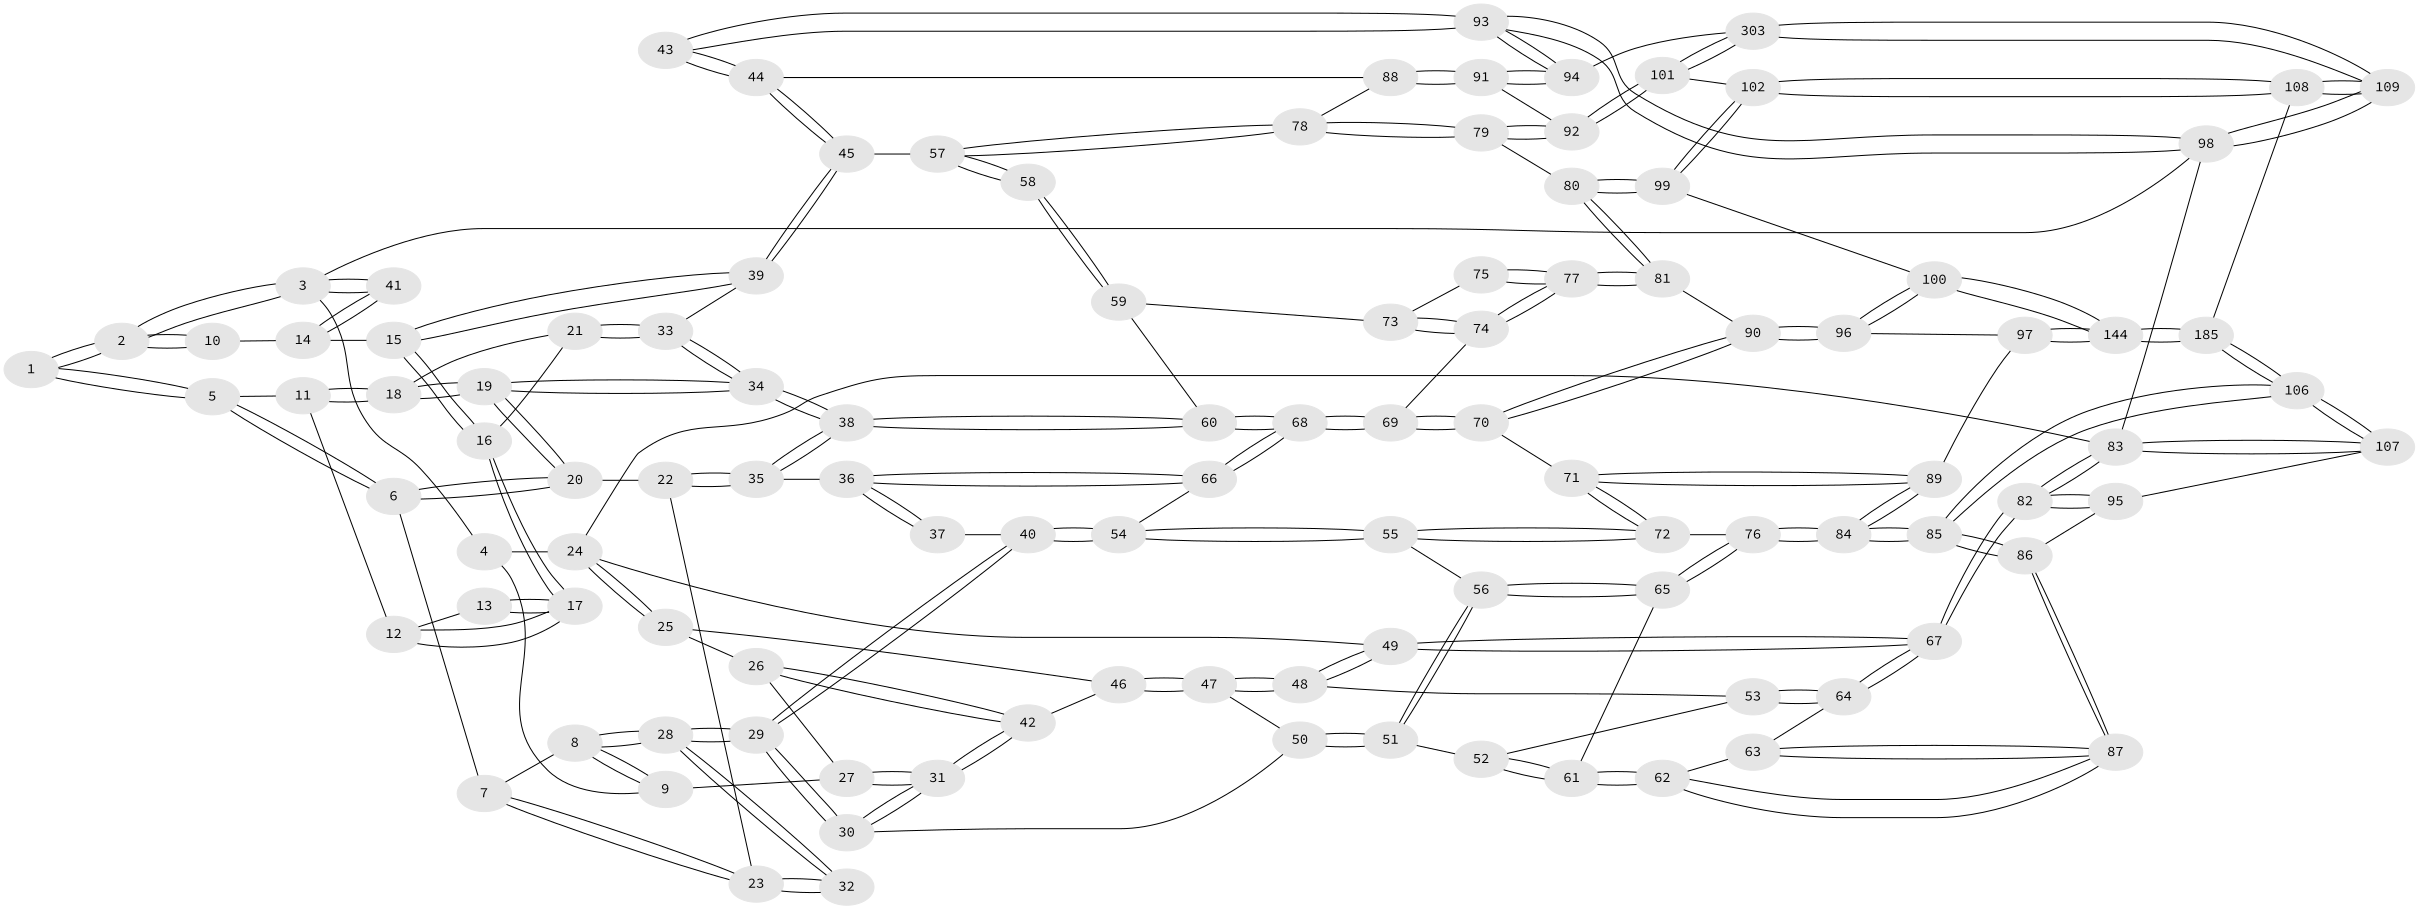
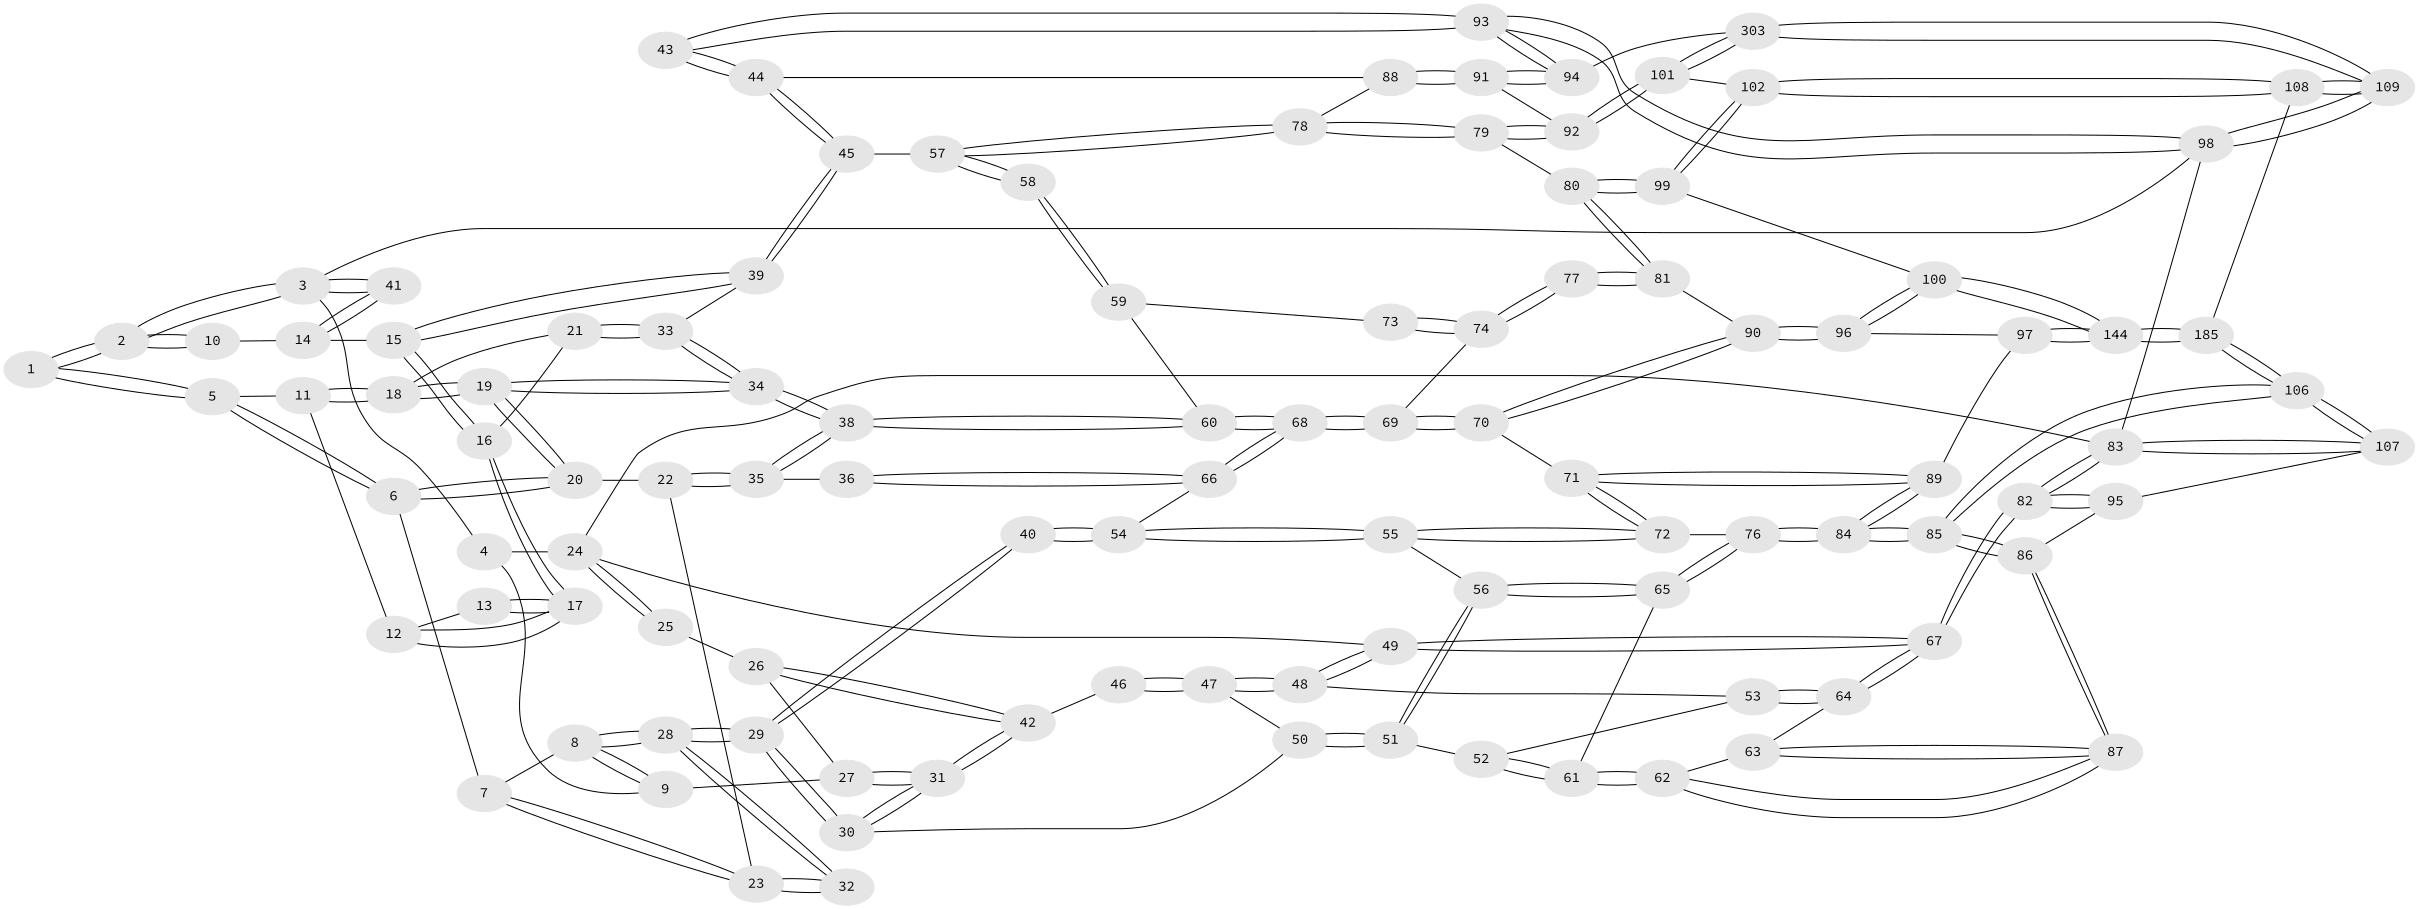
node "75": removed
node "37": removed
edge "25" -- "46": removed
